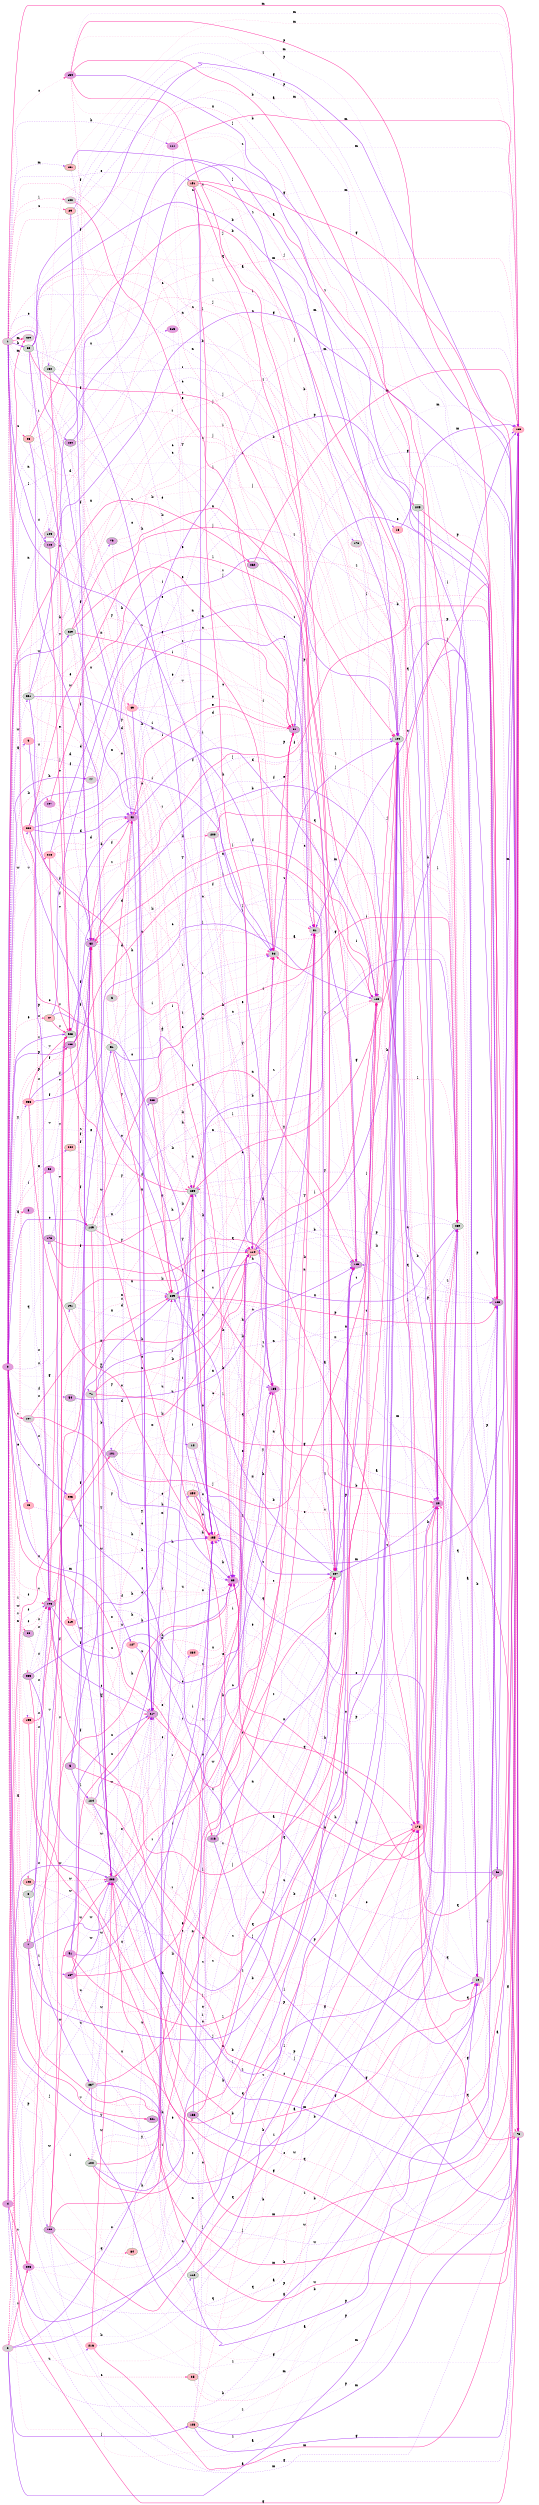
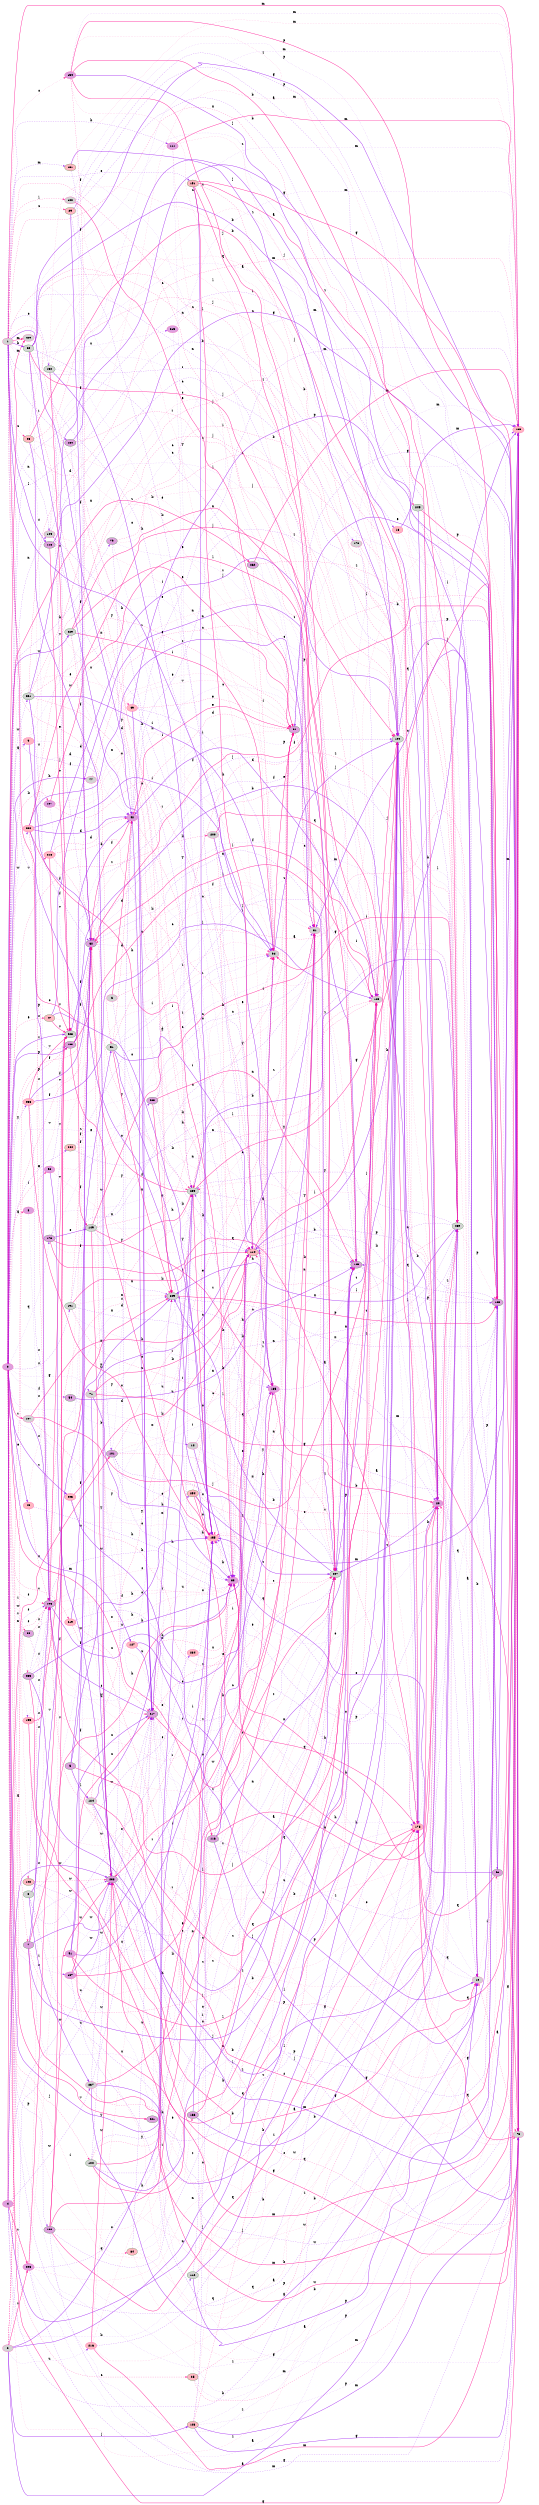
edge "269" -> "125": now "269" -> "114"
edge "0" -> "149": now "173" -> "149"
